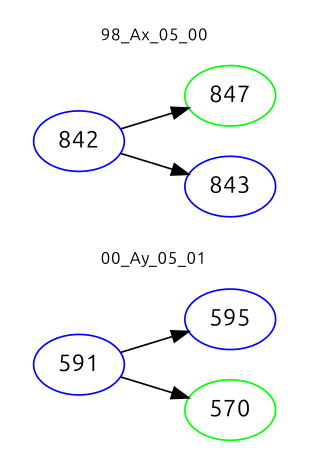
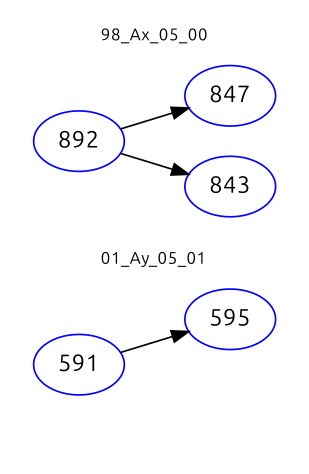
node "847": color green -> blue
node "842": label "842" -> "892"
cluster "00_Ay_05_01": label "00_Ay_05_01" -> "01_Ay_05_01"
node "570": removed
